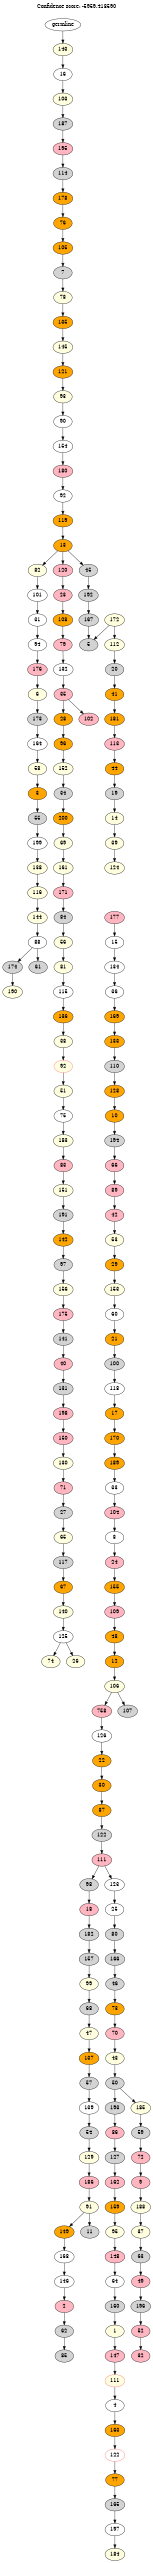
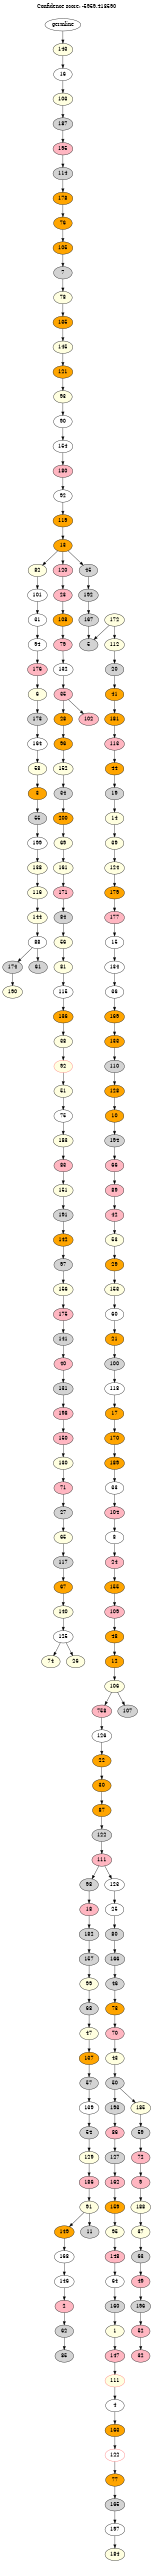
node "179": added
